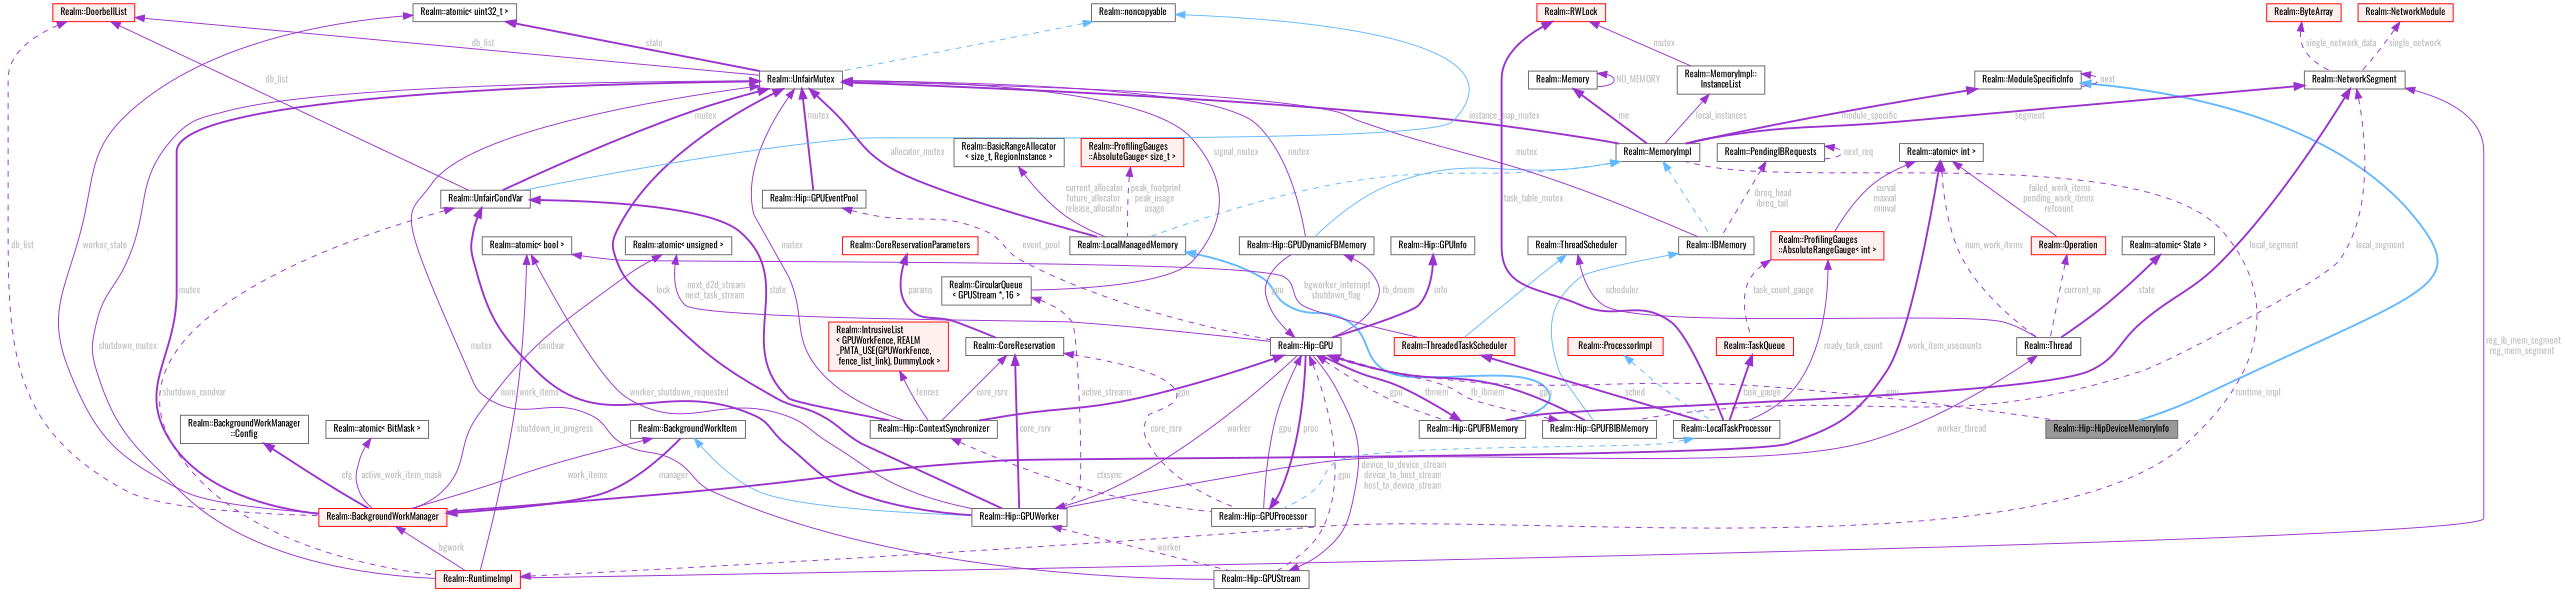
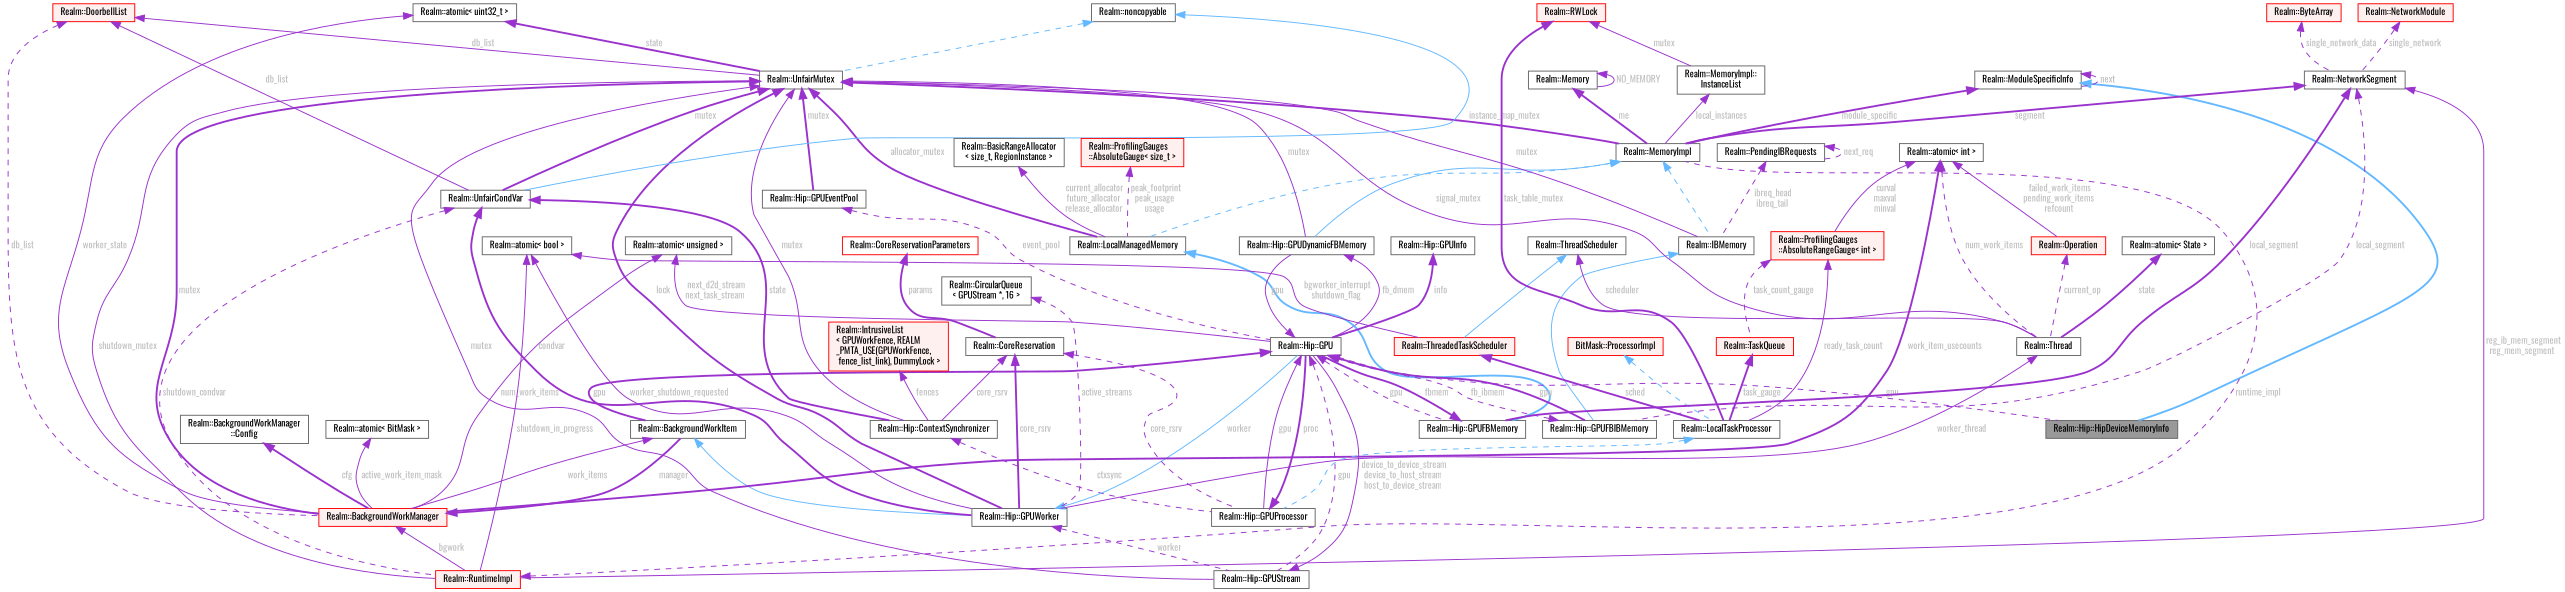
edge "Realm::CircularQueue < GPUStream *, 16 >" -> "Realm::UnfairMutex": now "Realm::Thread" -> "Realm::UnfairMutex"
node "Realm::ProcessorImpl": label "Realm::ProcessorImpl" -> "BitMask::ProcessorImpl"
edge "Realm::Hip::ContextSynchronizer" -> "Realm::Hip::GPU": now "Realm::BackgroundWorkItem" -> "Realm::Hip::GPU"
edge "Realm::Hip::GPU" -> "Realm::Hip::GPUWorker": color darkorchid3 -> steelblue1
